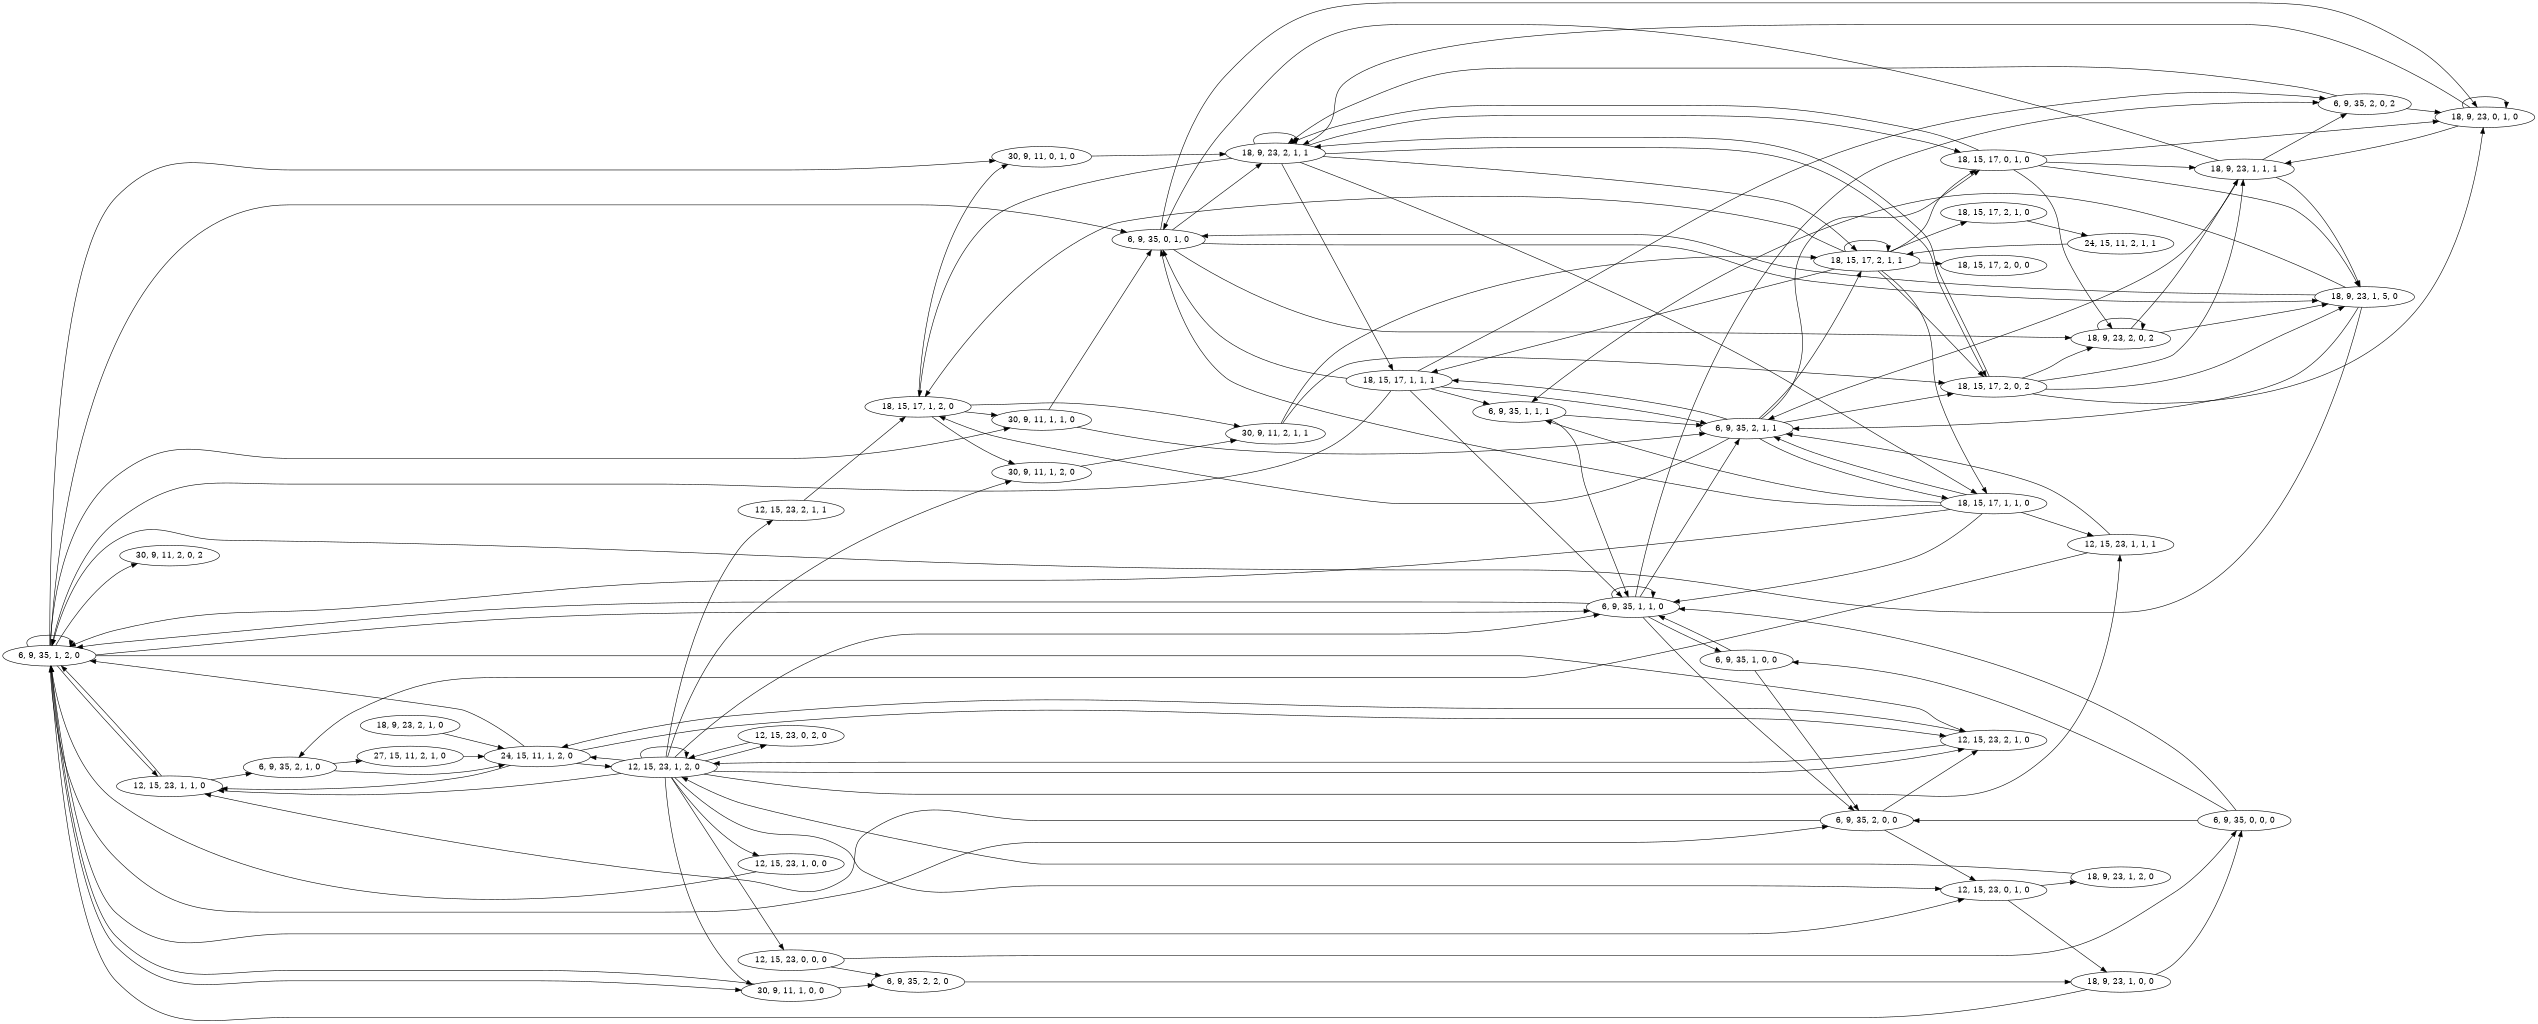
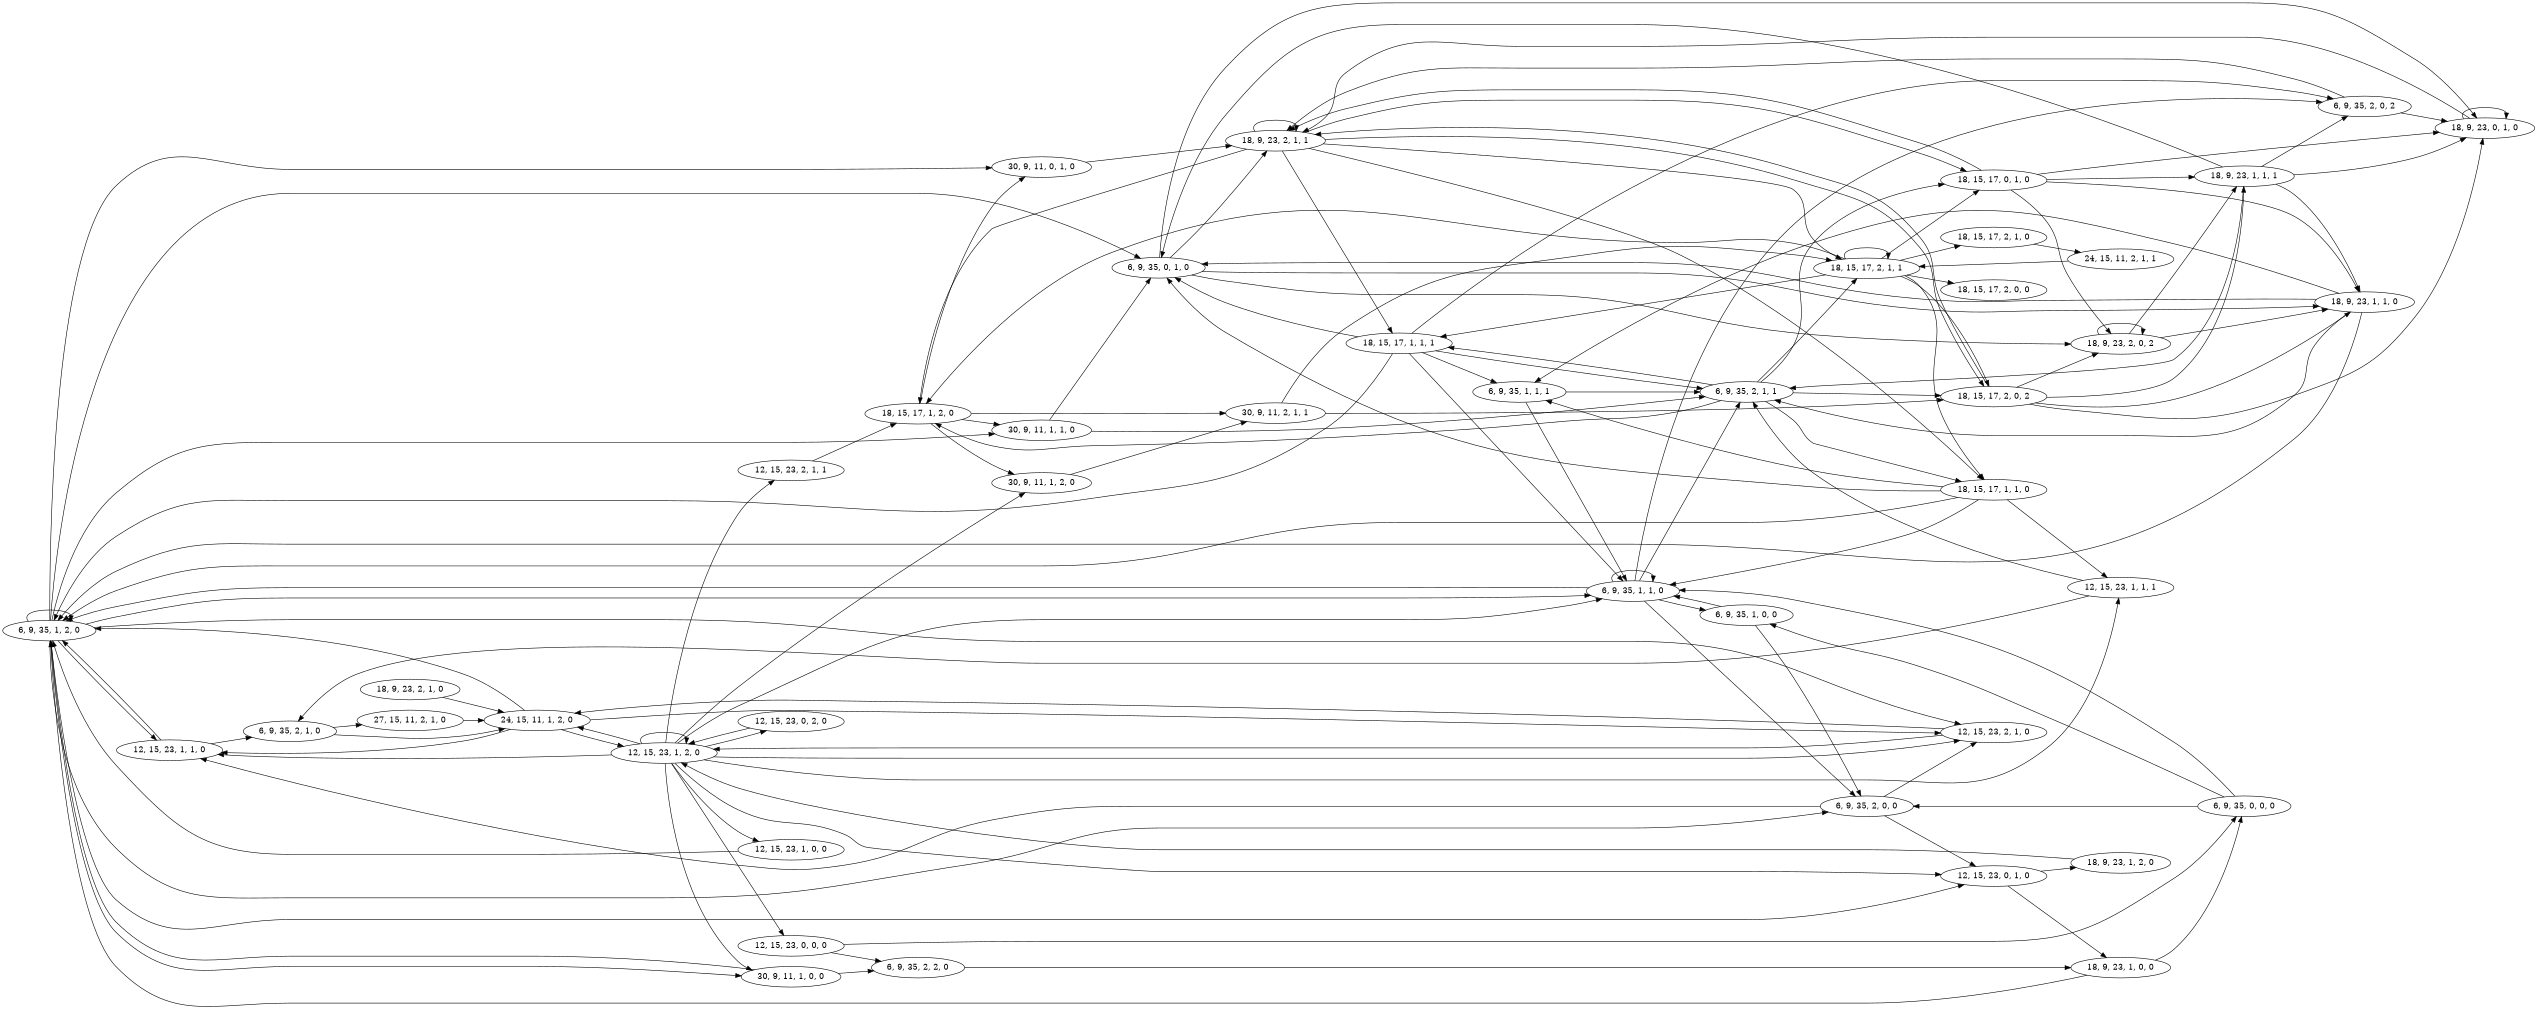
edge "18, 9, 23, 0, 1, 0" -> "18, 9, 23, 1, 1, 1": reversed
node "18, 9, 23, 1, 5, 0": label "18, 9, 23, 1, 5, 0" -> "18, 9, 23, 1, 1, 0"
edge "18, 15, 17, 1, 1, 0" -> "6, 9, 35, 2, 1, 1": removed
node "30, 9, 11, 2, 0, 2": removed
